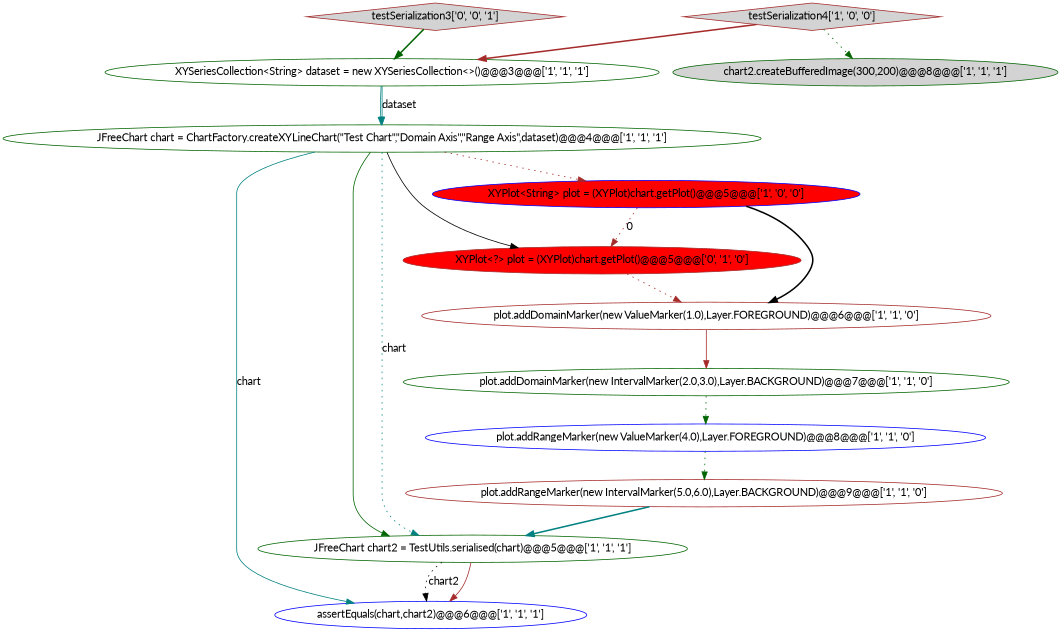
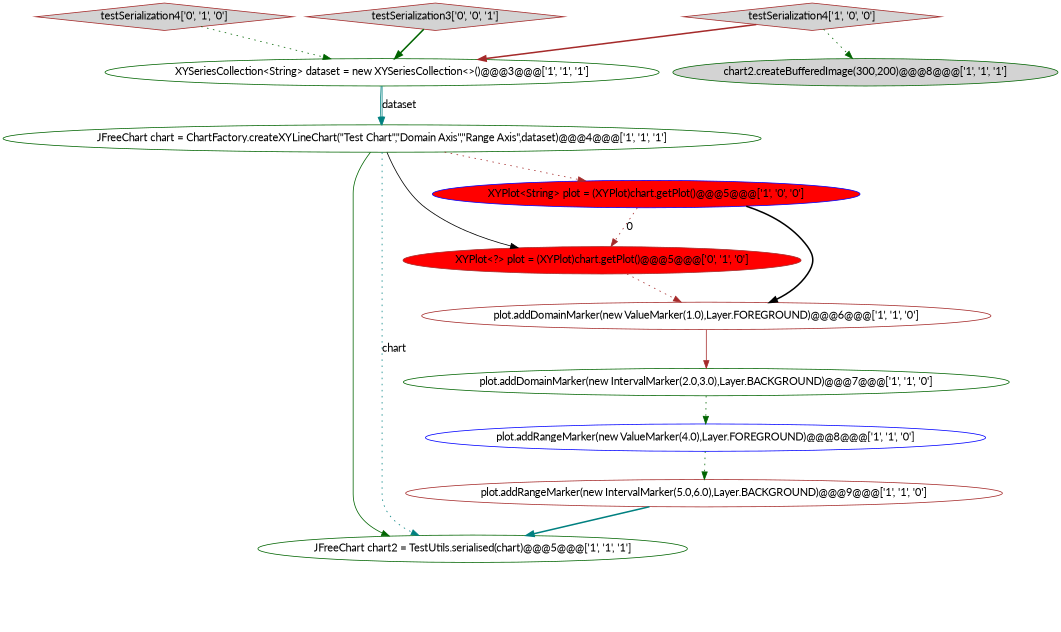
node "testSerialization4['0', '1', '0']": added
node "assertEquals(chart,chart2)@@@6@@@['1', '1', '1']": removed
